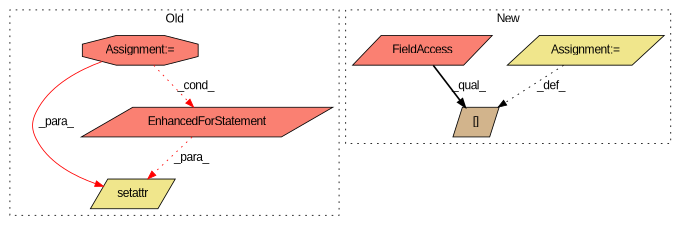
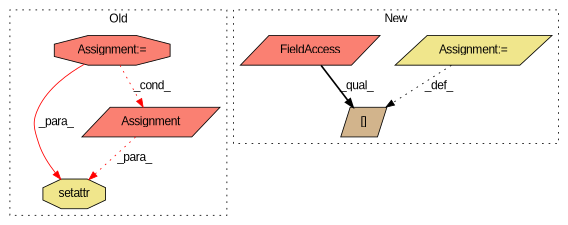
node "EnhancedForStatement": label "EnhancedForStatement" -> "Assignment"
node "setattr": shape parallelogram -> octagon
